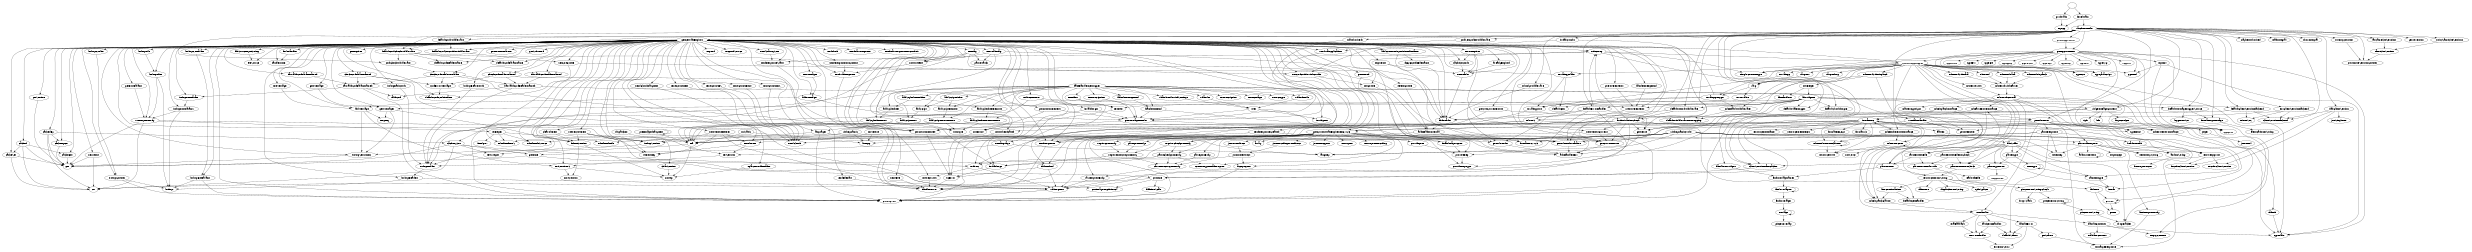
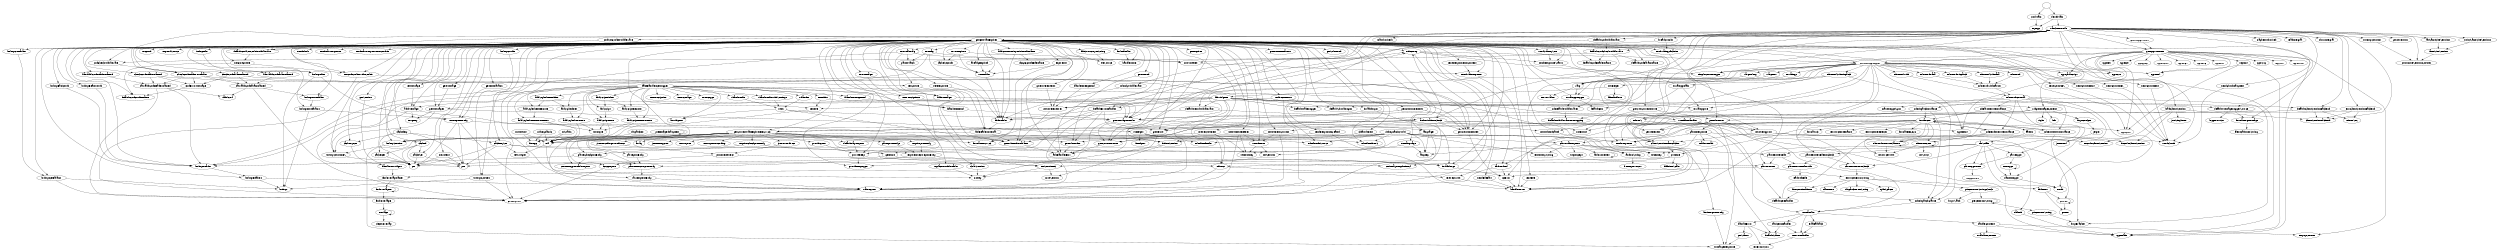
node "formatRFC": label "formatRFC" -> "instanceD"
edge "headerToPair" -> "resolveApproot": now "toWaiAppYre" -> "resolveApproot"
